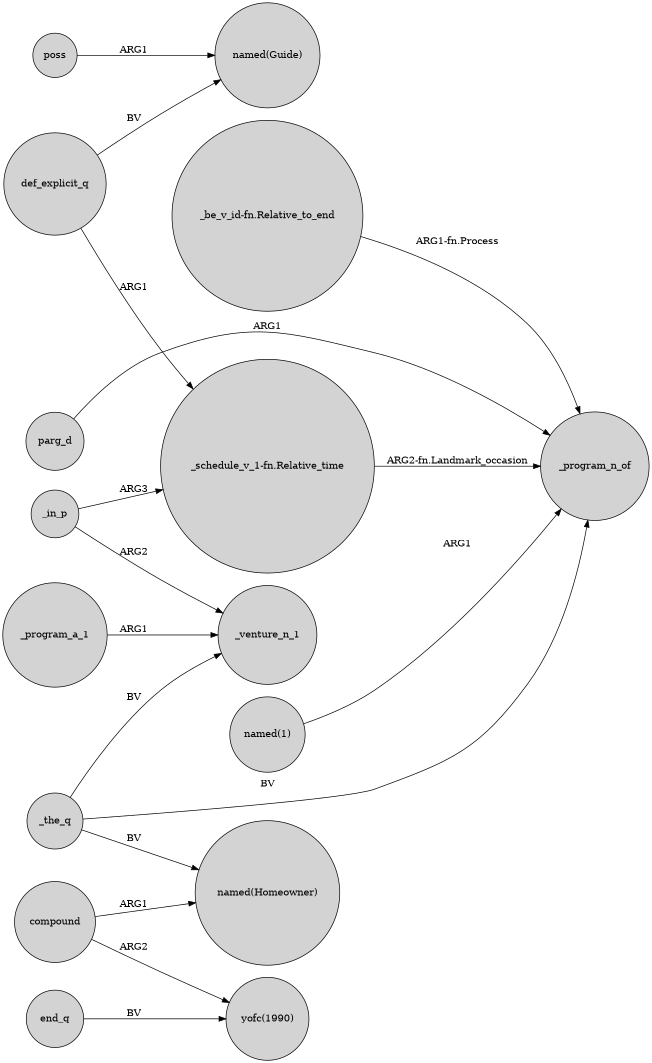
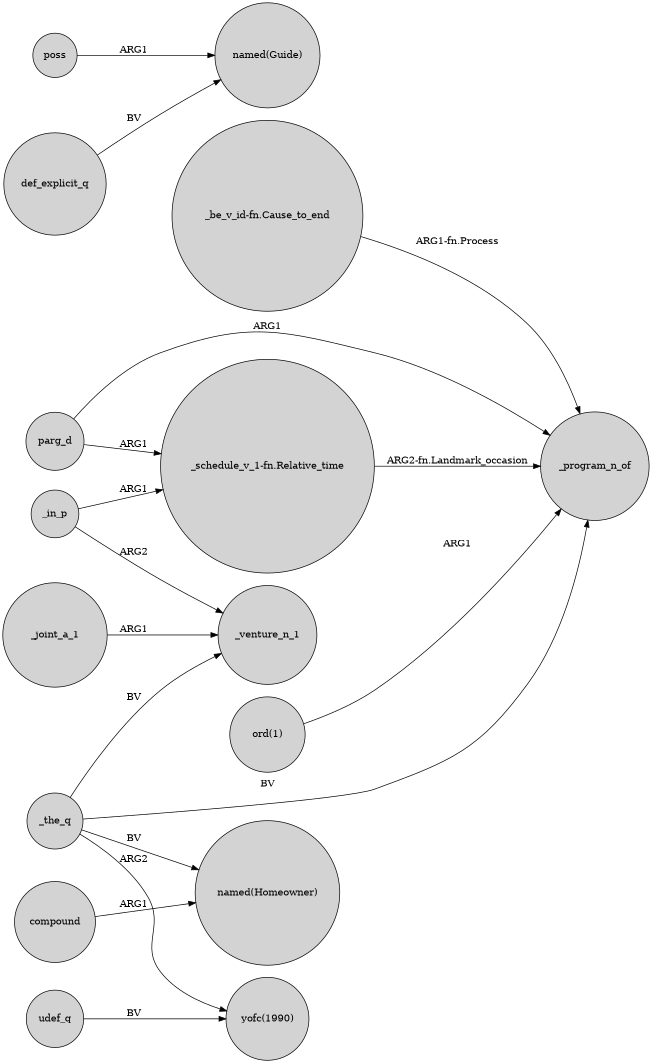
node "_be_v_id-fn.Relative_to_end": label "_be_v_id-fn.Relative_to_end" -> "_be_v_id-fn.Cause_to_end"
edge "def_explicit_q" -> "_schedule_v_1-fn.Relative_time": now "parg_d" -> "_schedule_v_1-fn.Relative_time"
edge "_in_p" -> "_schedule_v_1-fn.Relative_time": label "ARG3" -> "ARG1"
node "_program_a_1": label "_program_a_1" -> "_joint_a_1"
node "named(1)": label "named(1)" -> "ord(1)"
edge "compound" -> "yofc(1990)": now "_the_q" -> "yofc(1990)"
node "end_q": label "end_q" -> "udef_q"
